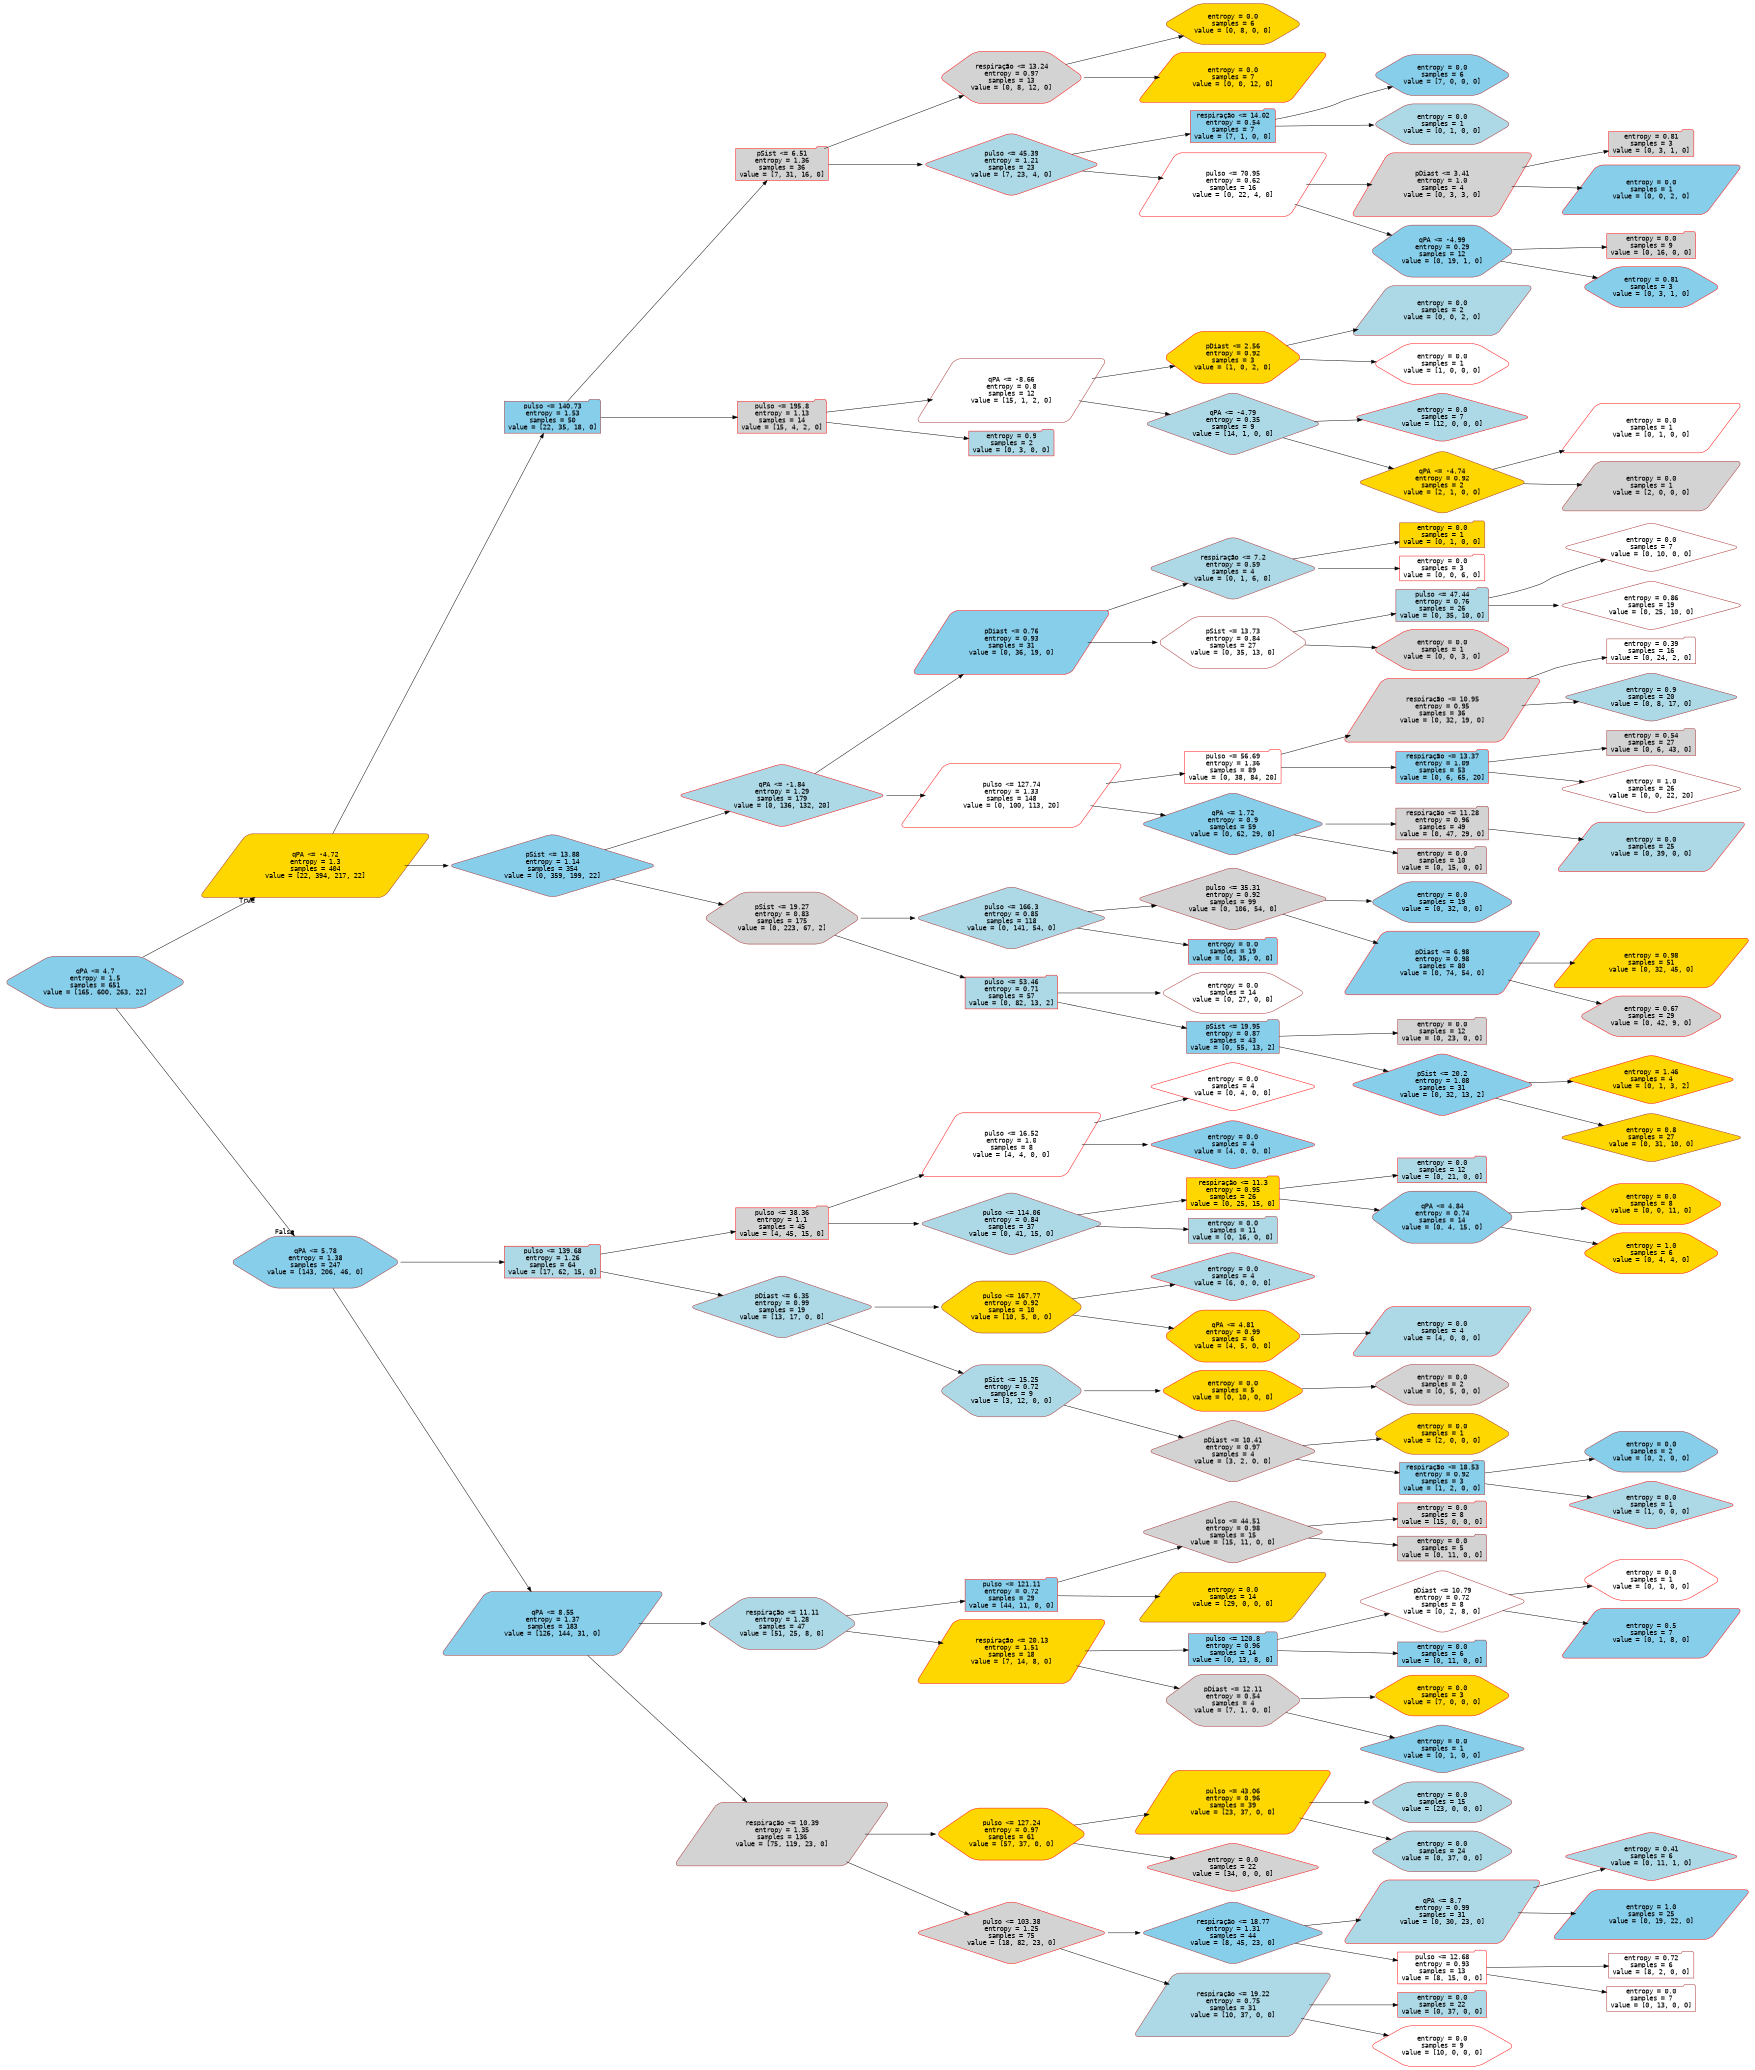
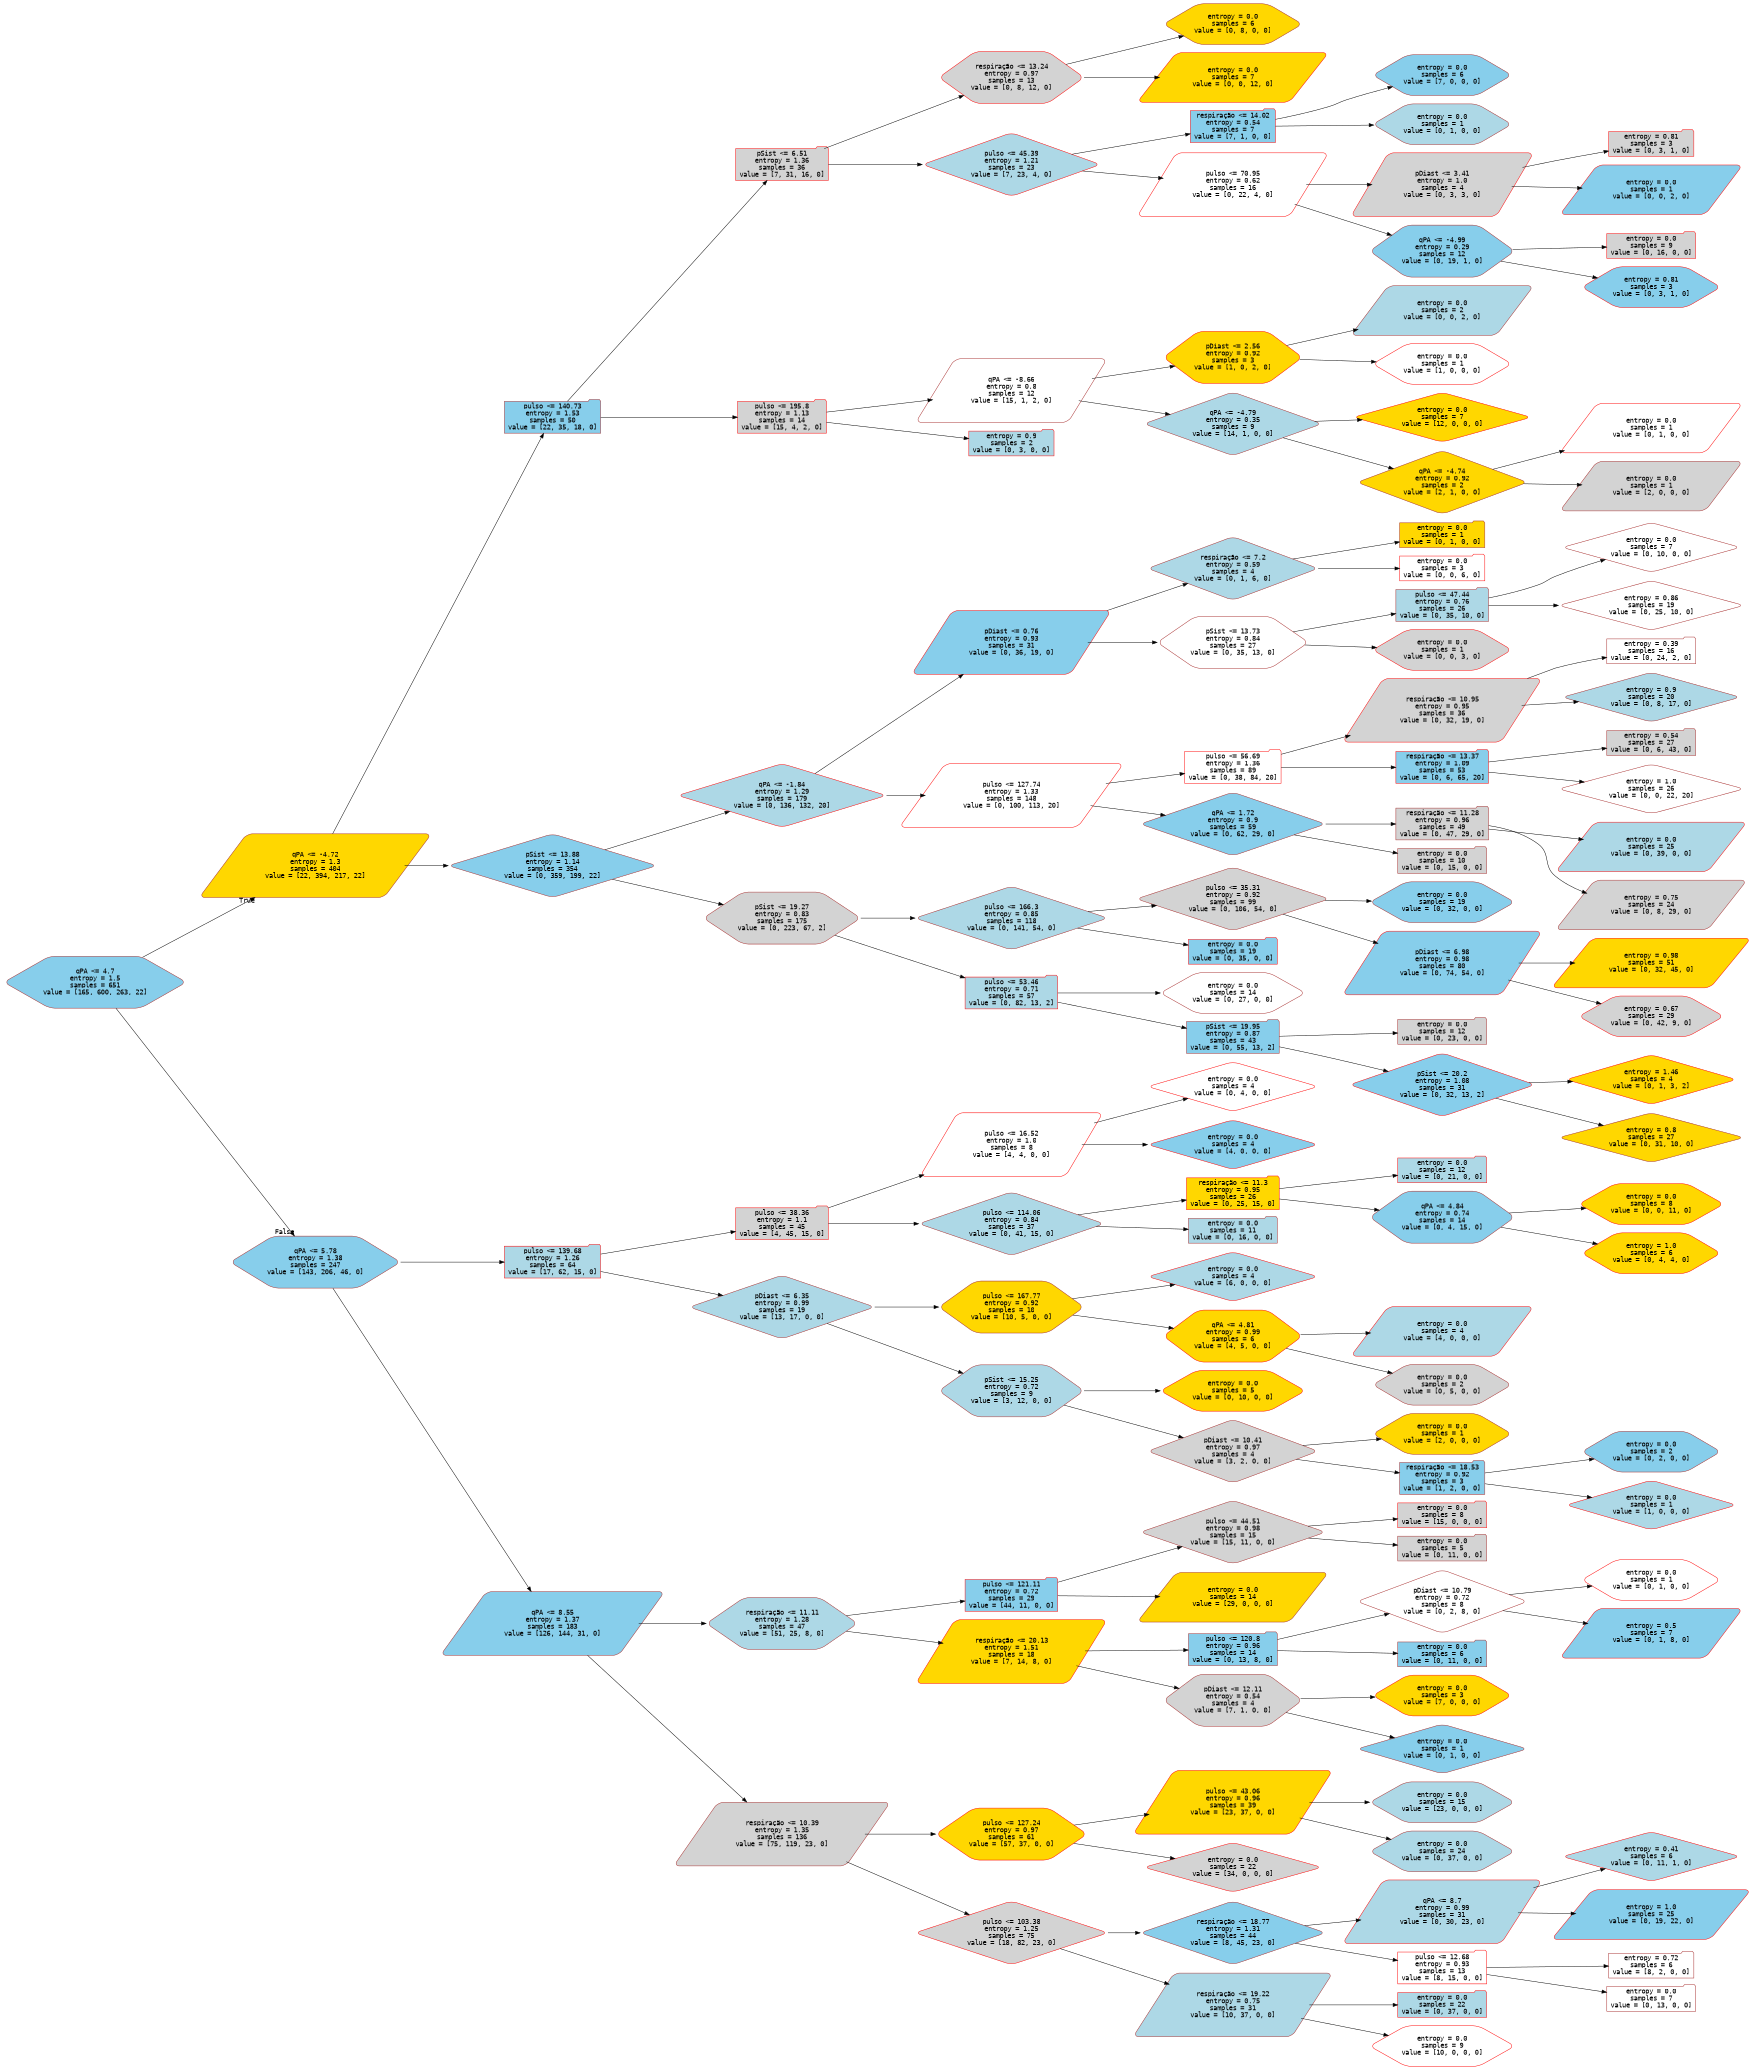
node "entropy = 0.0 samples = 7 value = [12, 0, 0, 0]": fillcolor lightblue -> gold
node "entropy = 0.75 samples = 24 value = [0, 8, 29, 0]": added
edge "entropy = 0.0 samples = 5 value = [0, 10, 0, 0]" -> "entropy = 0.0 samples = 2 value = [0, 5, 0, 0]": now "qPA <= 4.81 entropy = 0.99 samples = 6 value = [4, 5, 0, 0]" -> "entropy = 0.0 samples = 2 value = [0, 5, 0, 0]"
